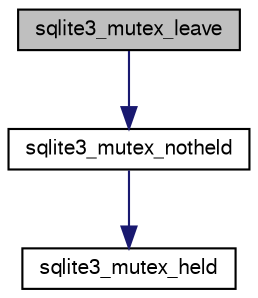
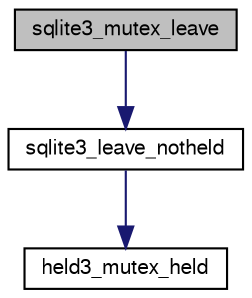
node "sqlite3_mutex_notheld": label "sqlite3_mutex_notheld" -> "sqlite3_leave_notheld"
node "sqlite3_mutex_held": label "sqlite3_mutex_held" -> "held3_mutex_held"
